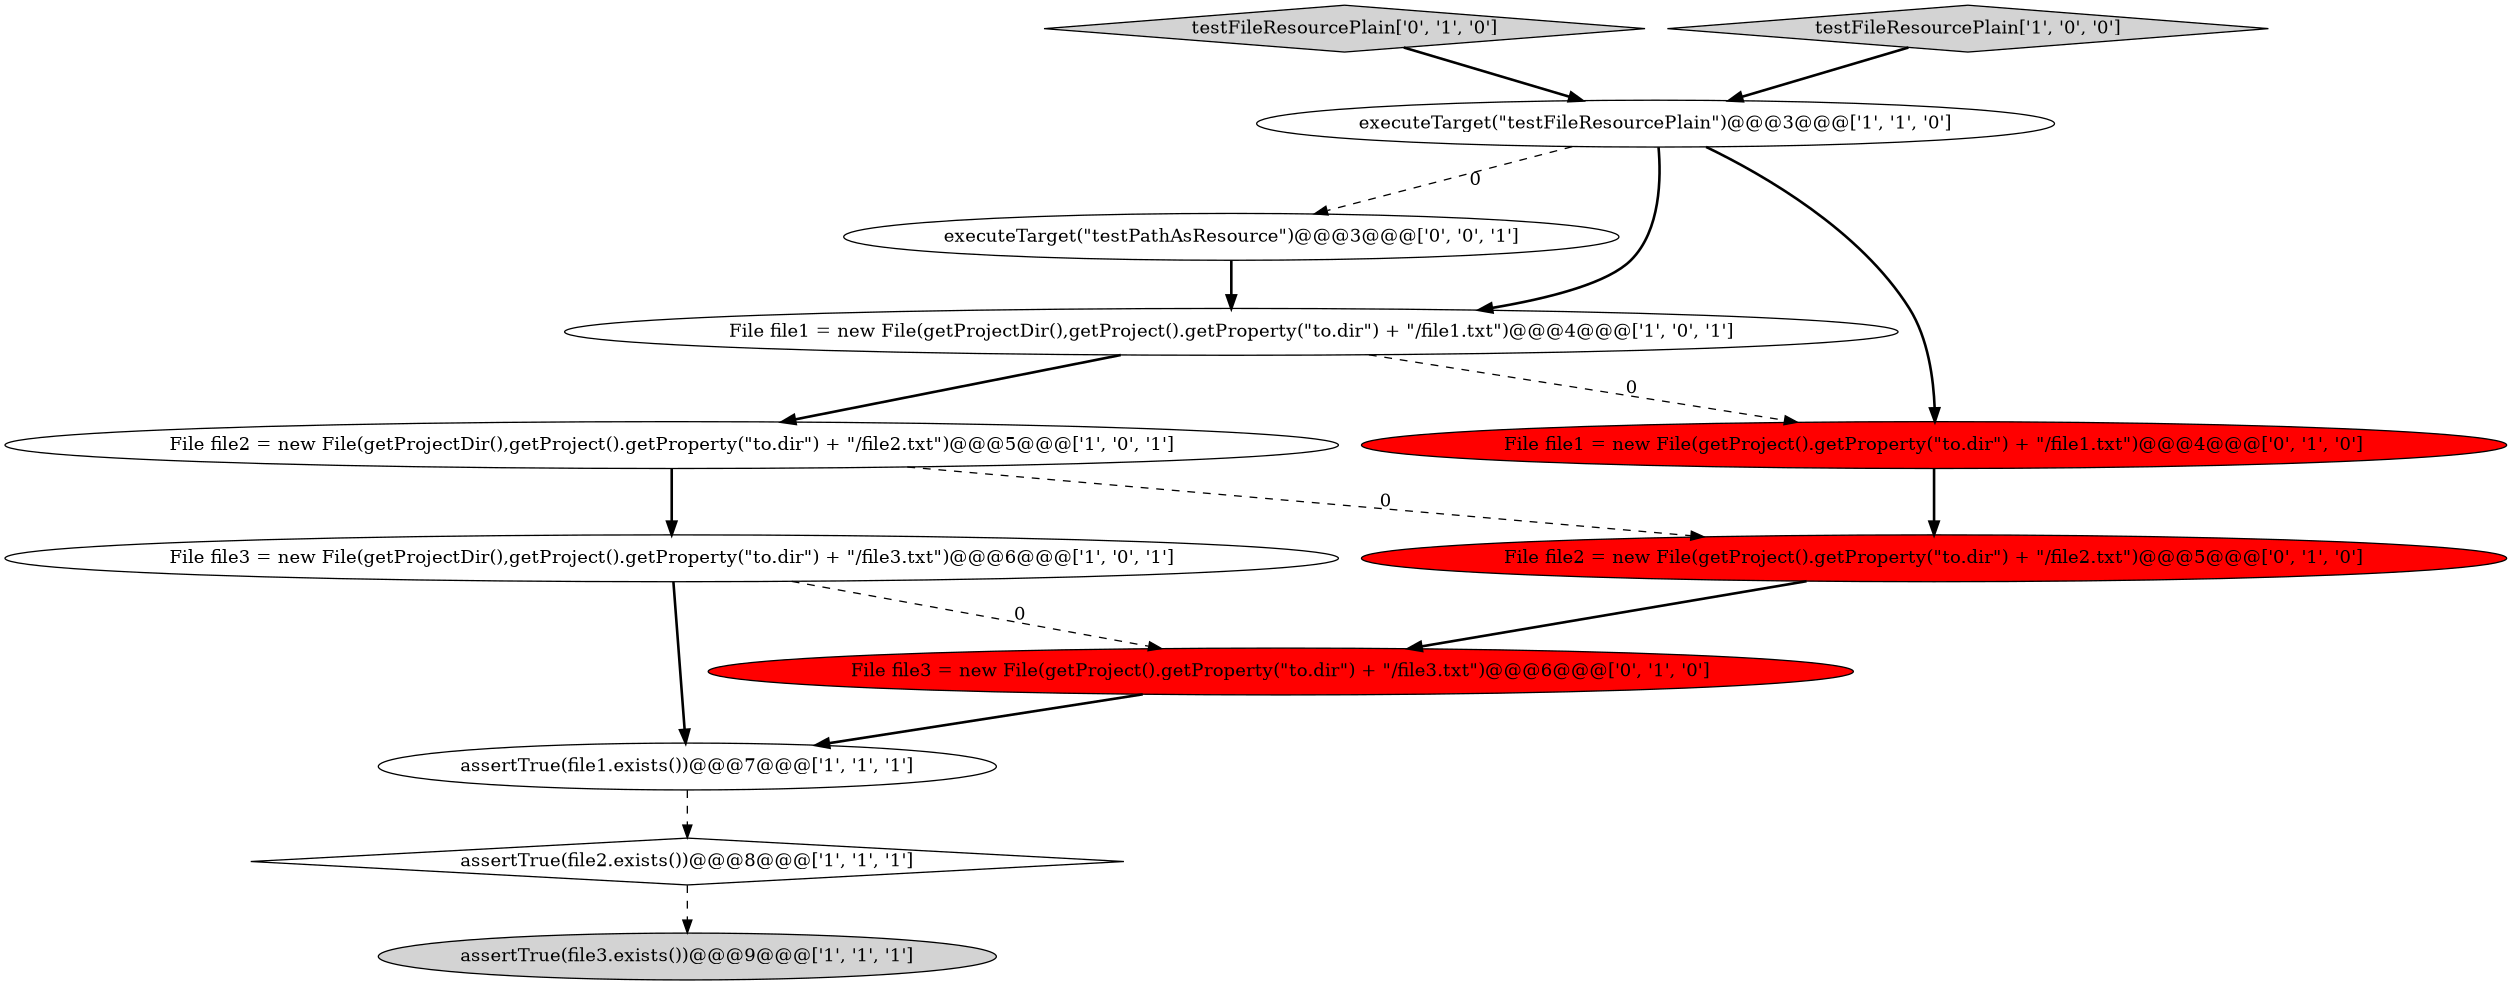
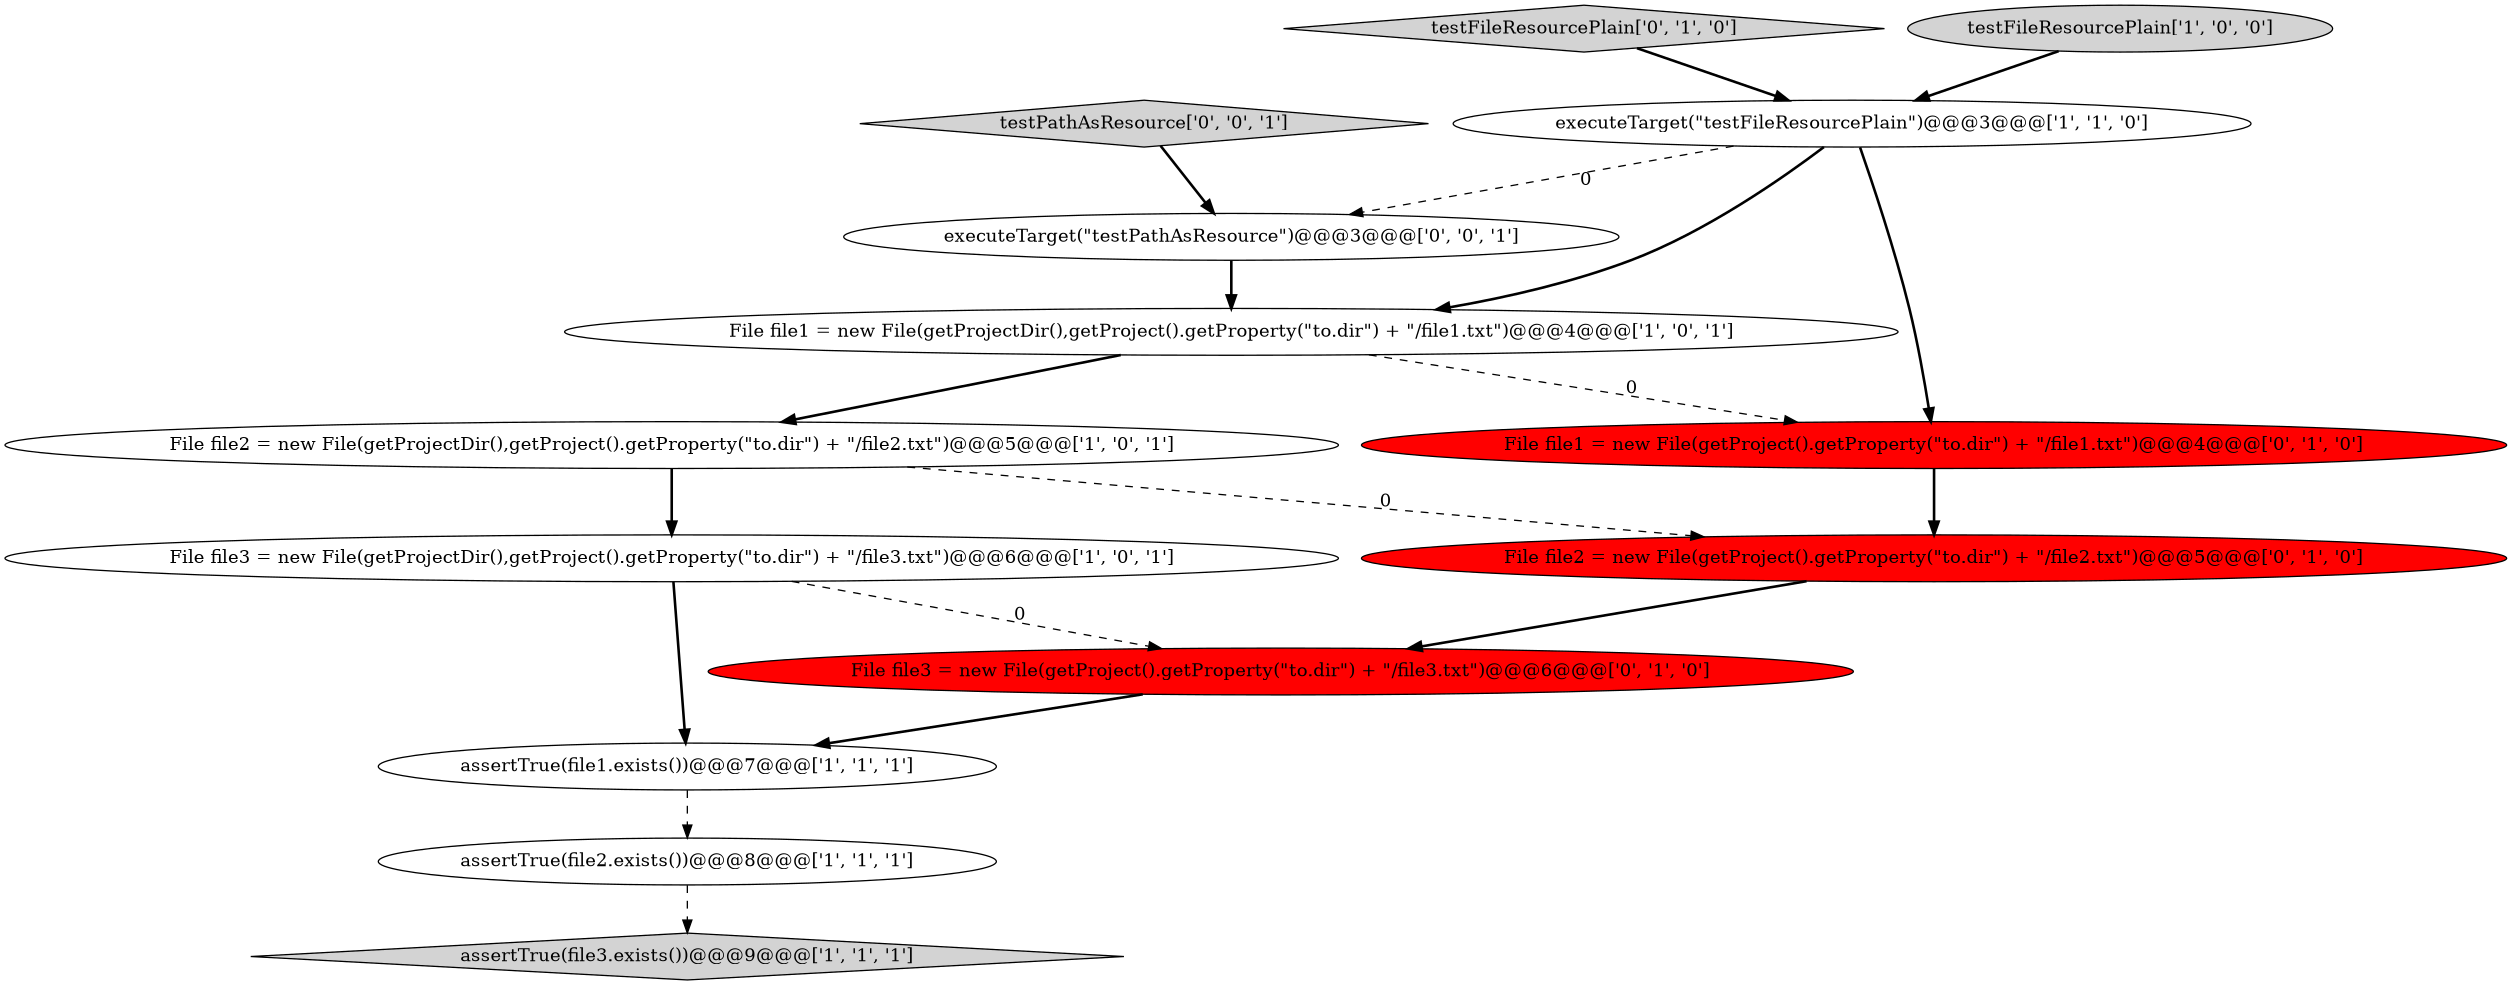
node "testFileResourcePlain['1', '0', '0']": shape diamond -> ellipse
node "testPathAsResource['0', '0', '1']": added
node "assertTrue(file2.exists())@@@8@@@['1', '1', '1']": shape diamond -> ellipse
node "assertTrue(file3.exists())@@@9@@@['1', '1', '1']": shape ellipse -> diamond
